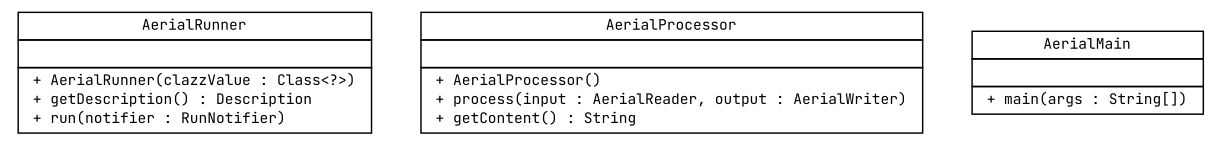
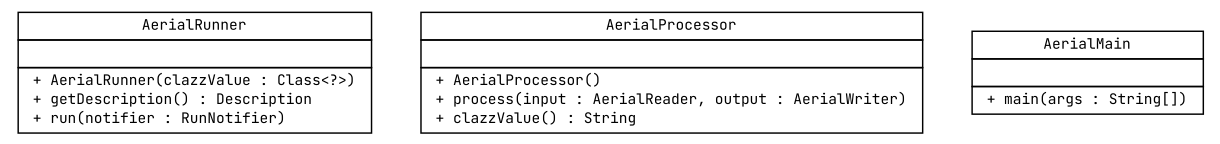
node "AerialProcessor": text "+ getContent() : String" -> "+ clazzValue() : String"
